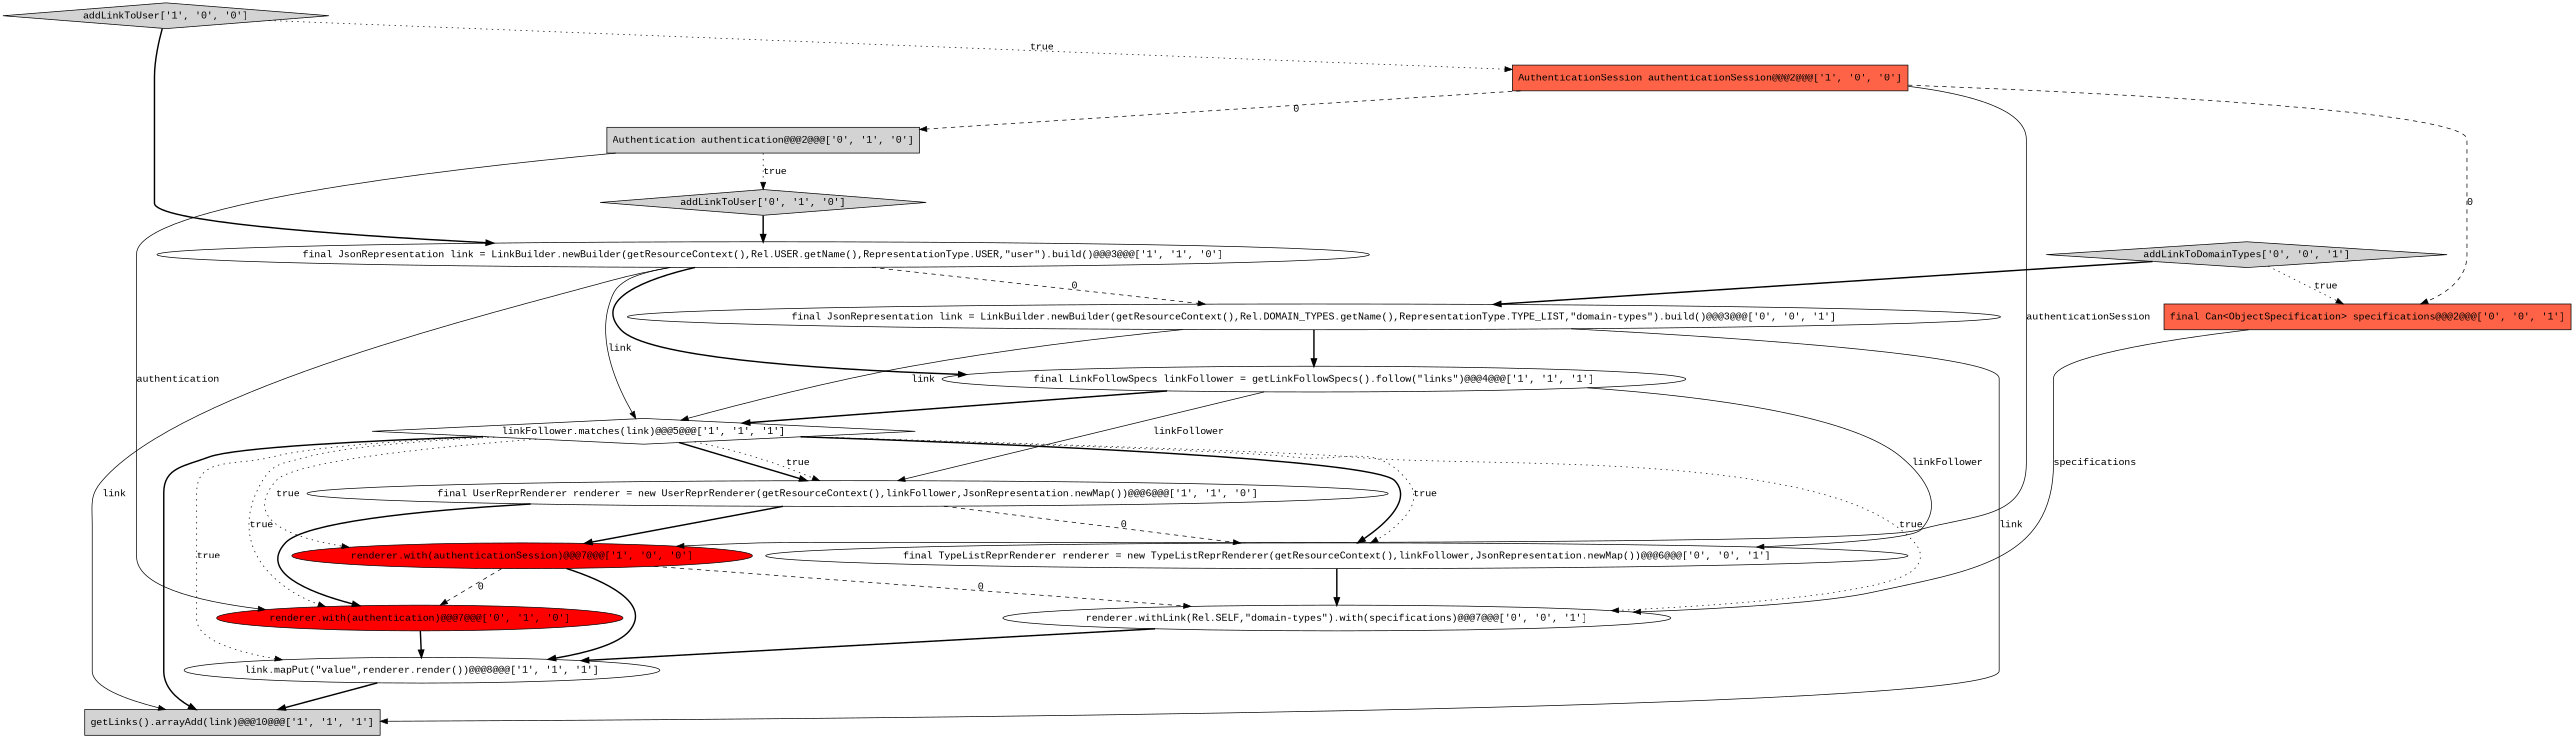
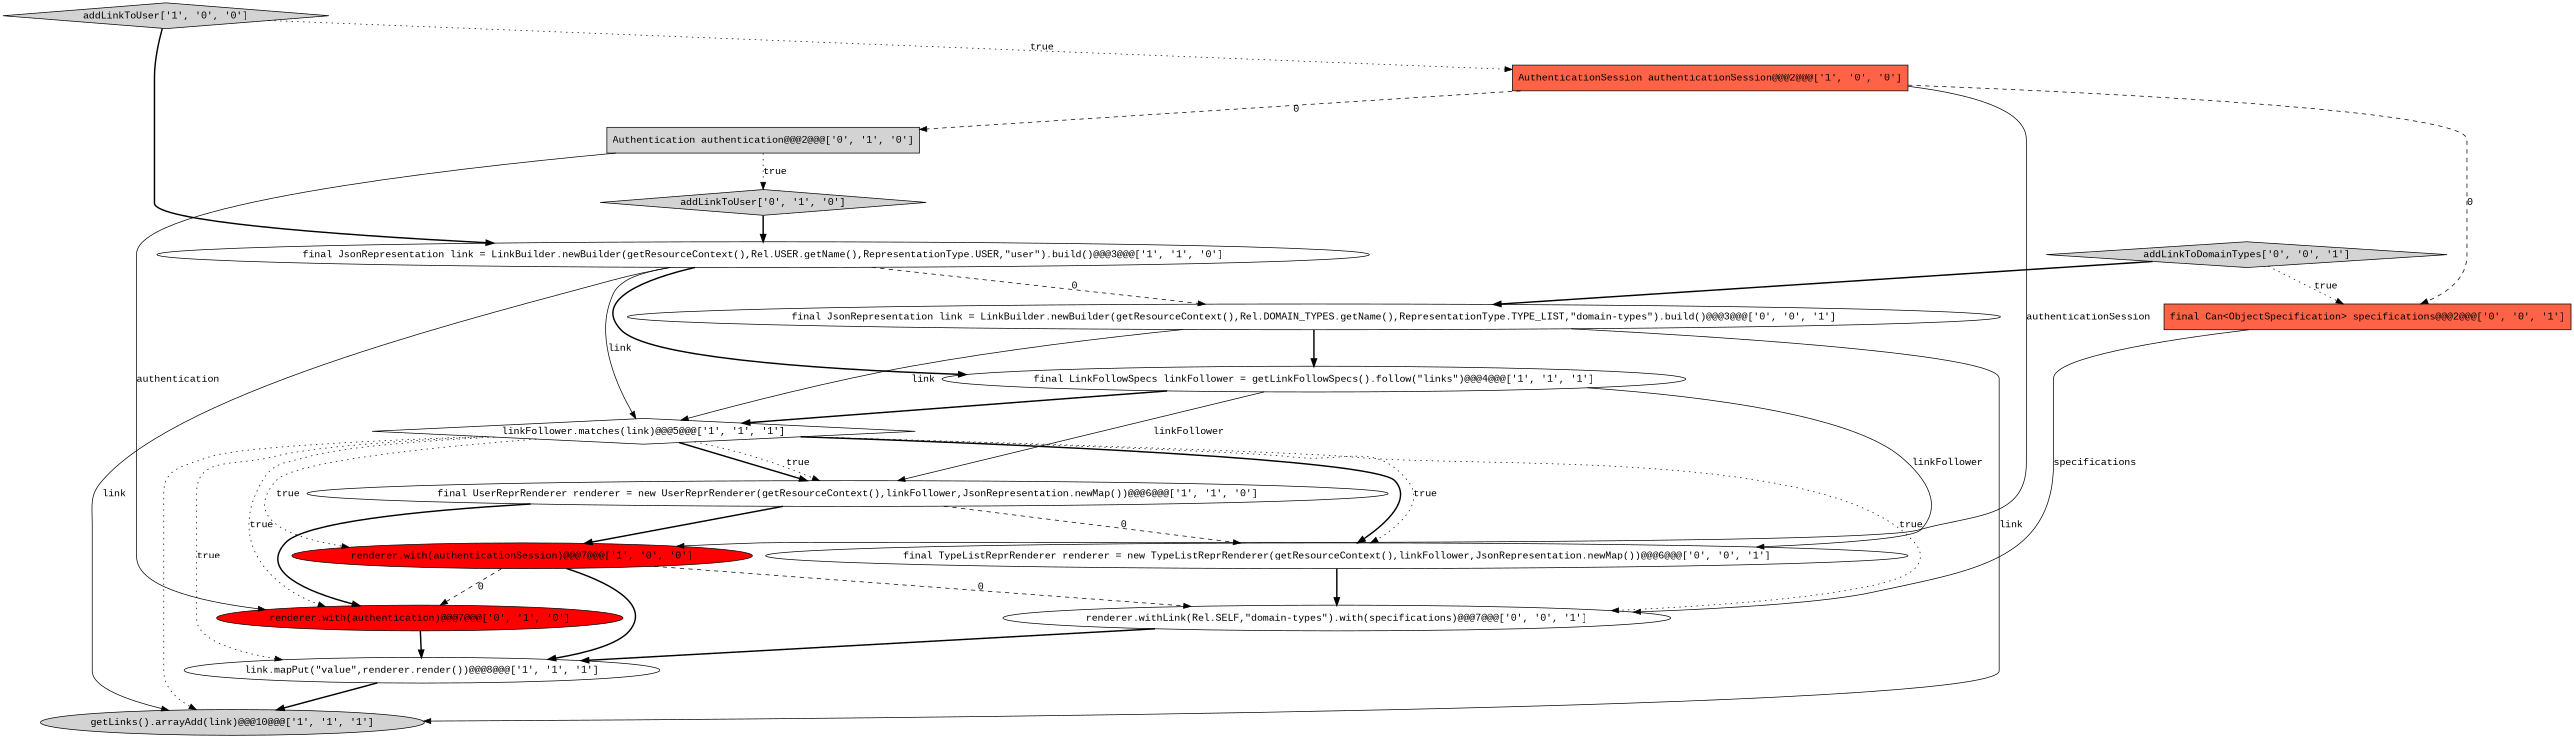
edge "linkFollower.matches(link)@@@5@@@['1', '1', '1']" -> "getLinks().arrayAdd(link)@@@10@@@['1', '1', '1']": style bold -> dotted
node "getLinks().arrayAdd(link)@@@10@@@['1', '1', '1']": shape box -> ellipse
